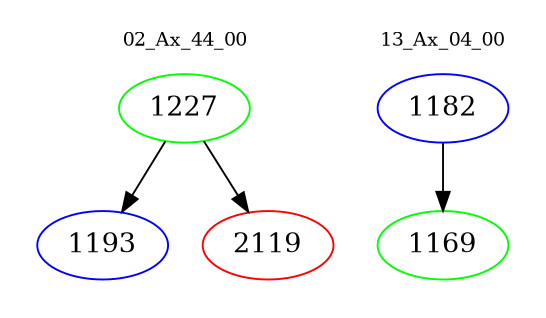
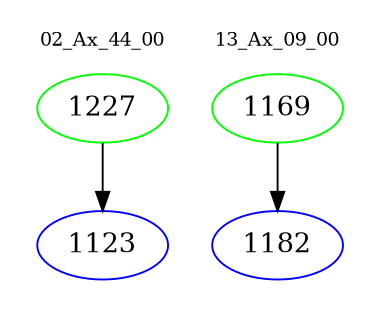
cluster "13_Ax_04_00": label "13_Ax_04_00" -> "13_Ax_09_00"
edge "1182" -> "1169": reversed
node "1193": label "1193" -> "1123"
node "2119": removed
